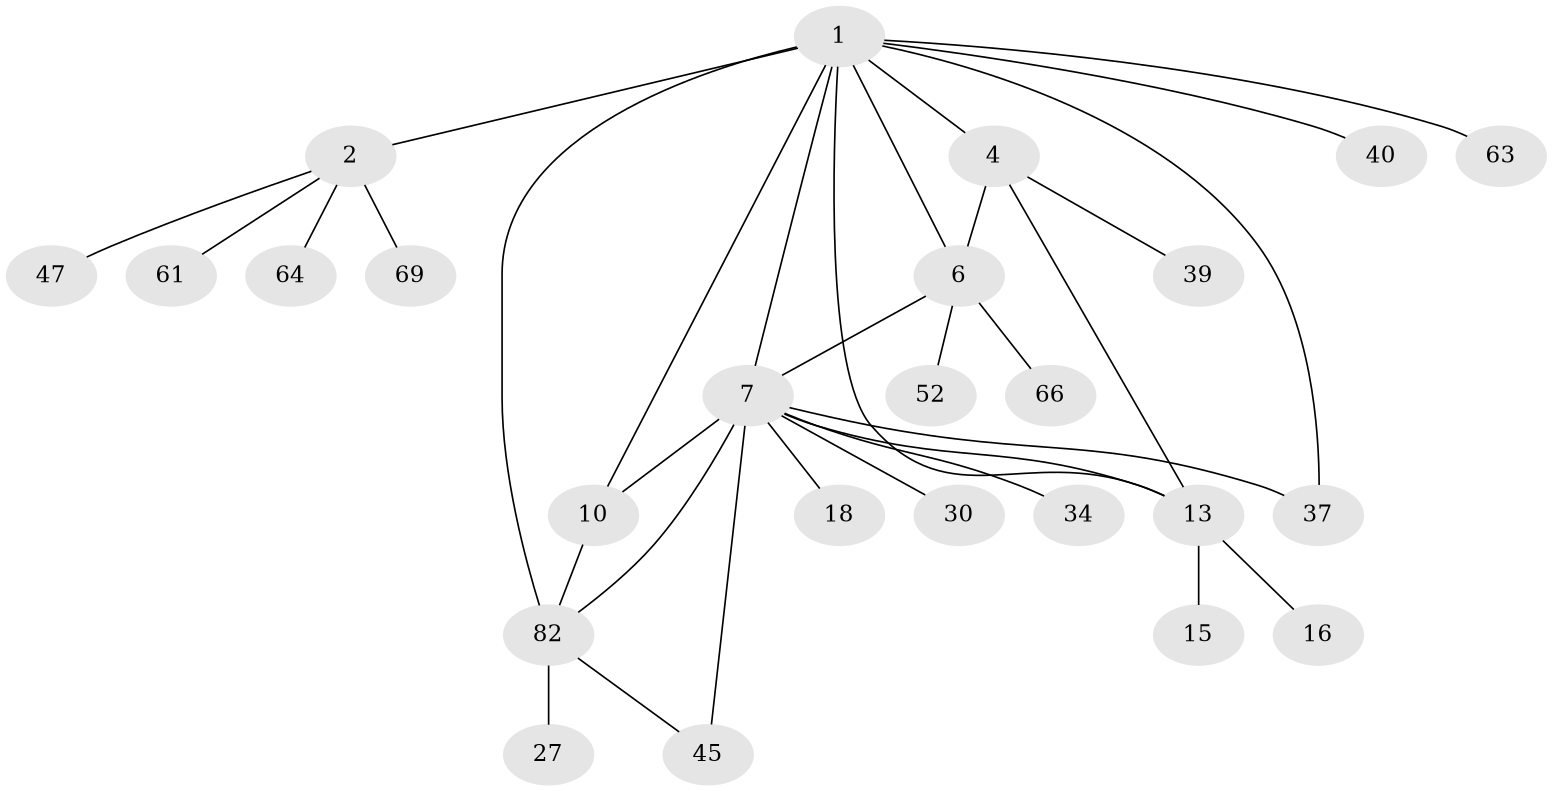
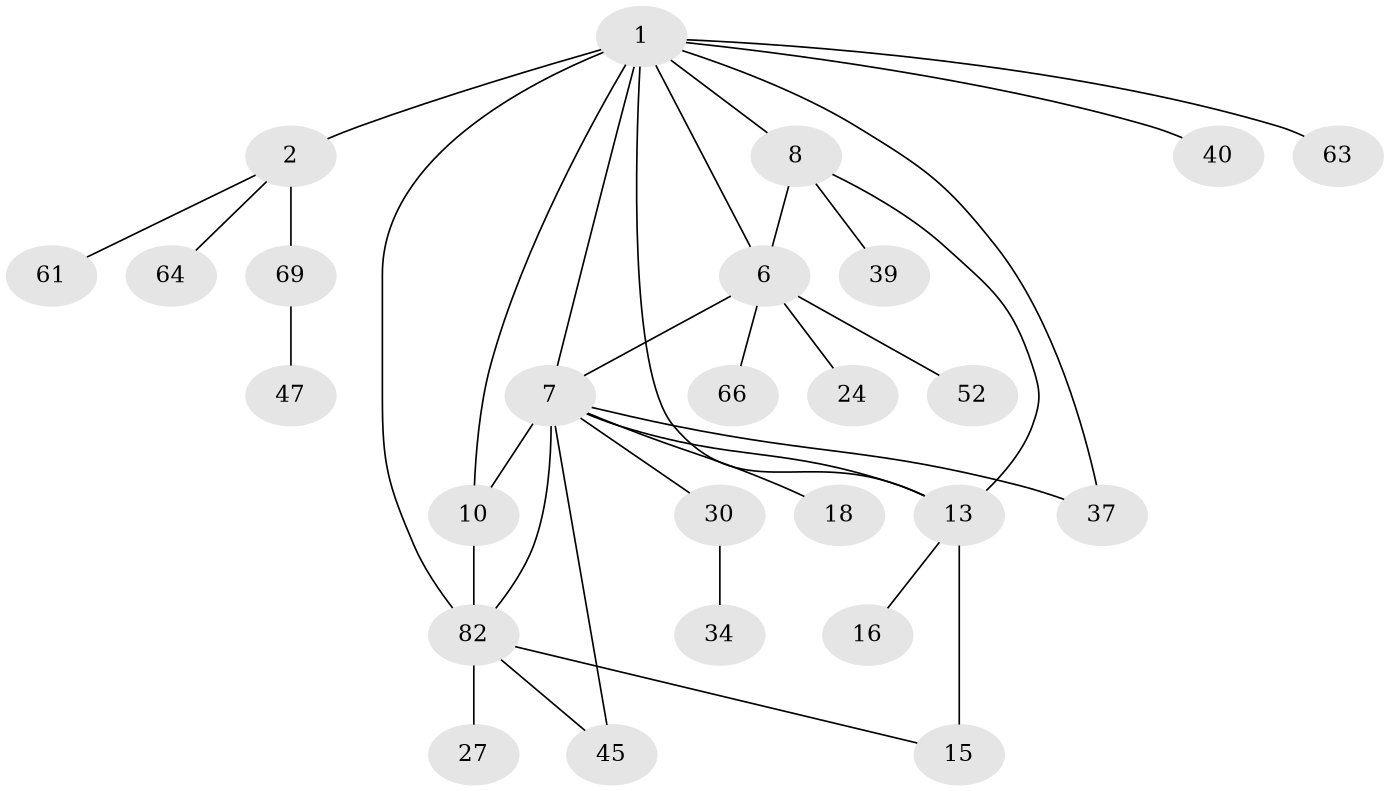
node "4": label "4" -> "8"
edge "2" -- "47": now "69" -- "47"
node "24": added
edge "7" -- "34": now "30" -- "34"
edge "82" -- "15": added
